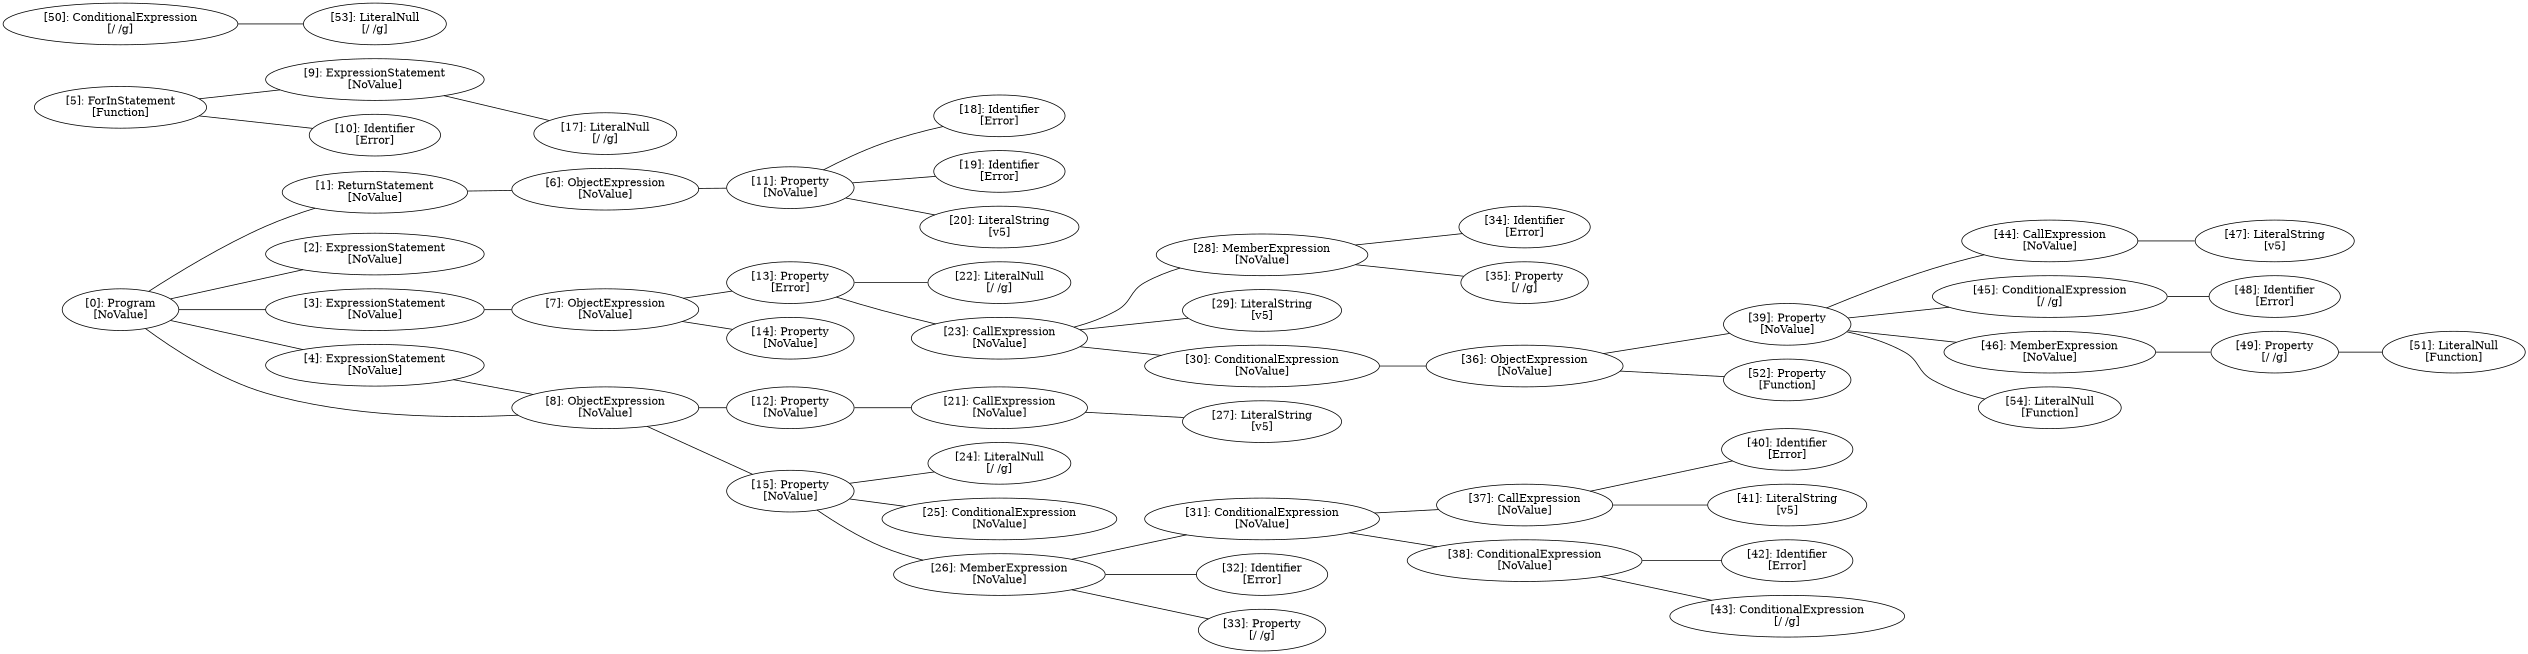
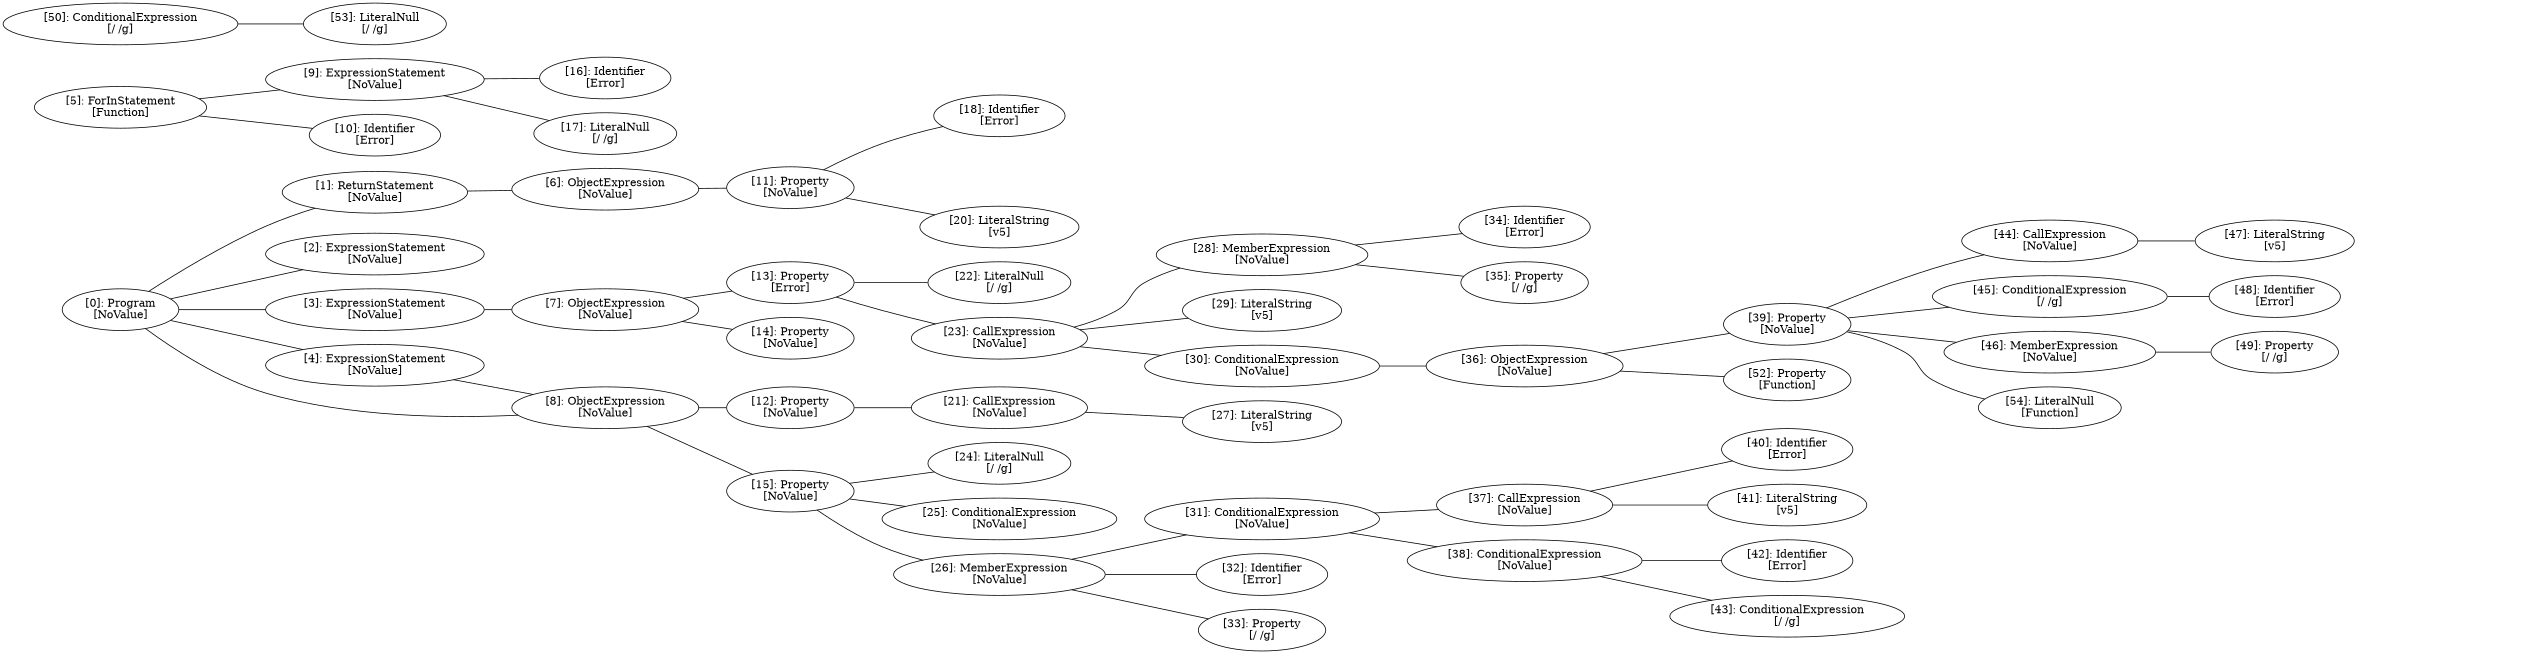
node "[16]: Identifier [Error]": added
node "[19]: Identifier [Error]": removed
node "[51]: LiteralNull [Function]": removed
